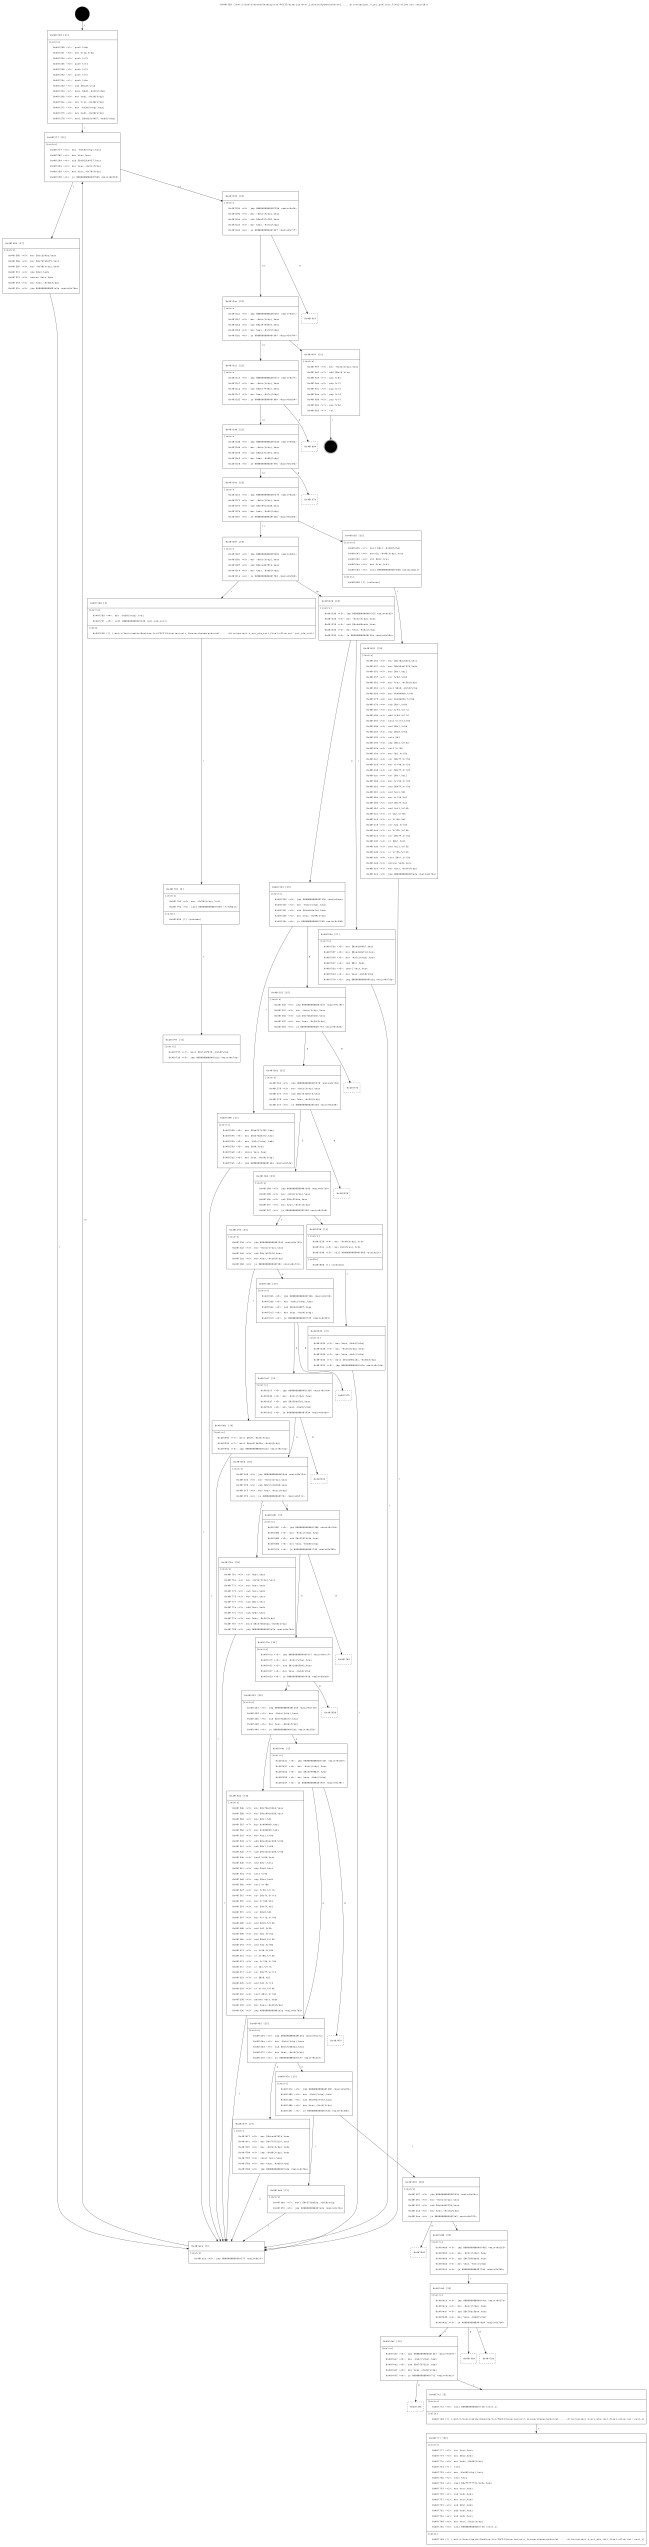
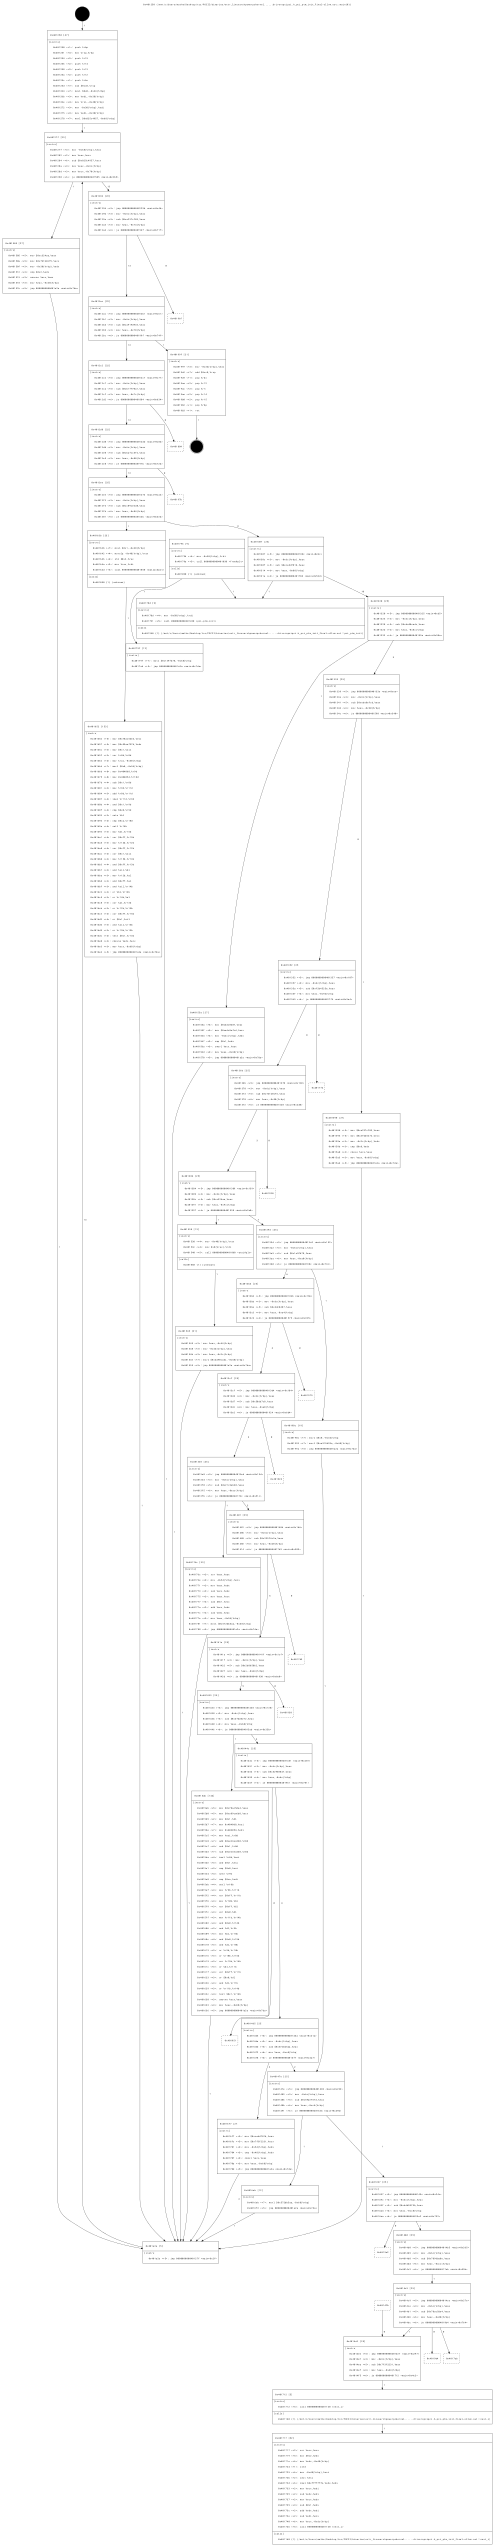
edge "0x40178d [9]" -> "0x401796 [9]": reversed
edge "0x40198c [19]" -> "0x401a2a [5]": now "0x40198c [19]" -> "0x40147e [25]"
edge "0x4014e2 [25]" -> "0x4014fb": reversed
